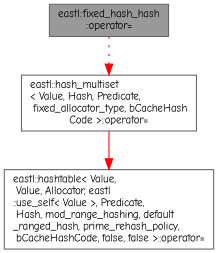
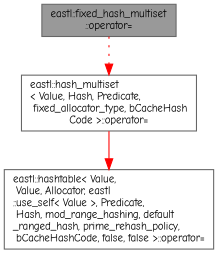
node "eastl::fixed_hash_hash ::operator=": label "eastl::fixed_hash_hash ::operator=" -> "eastl::fixed_hash_multiset ::operator="
